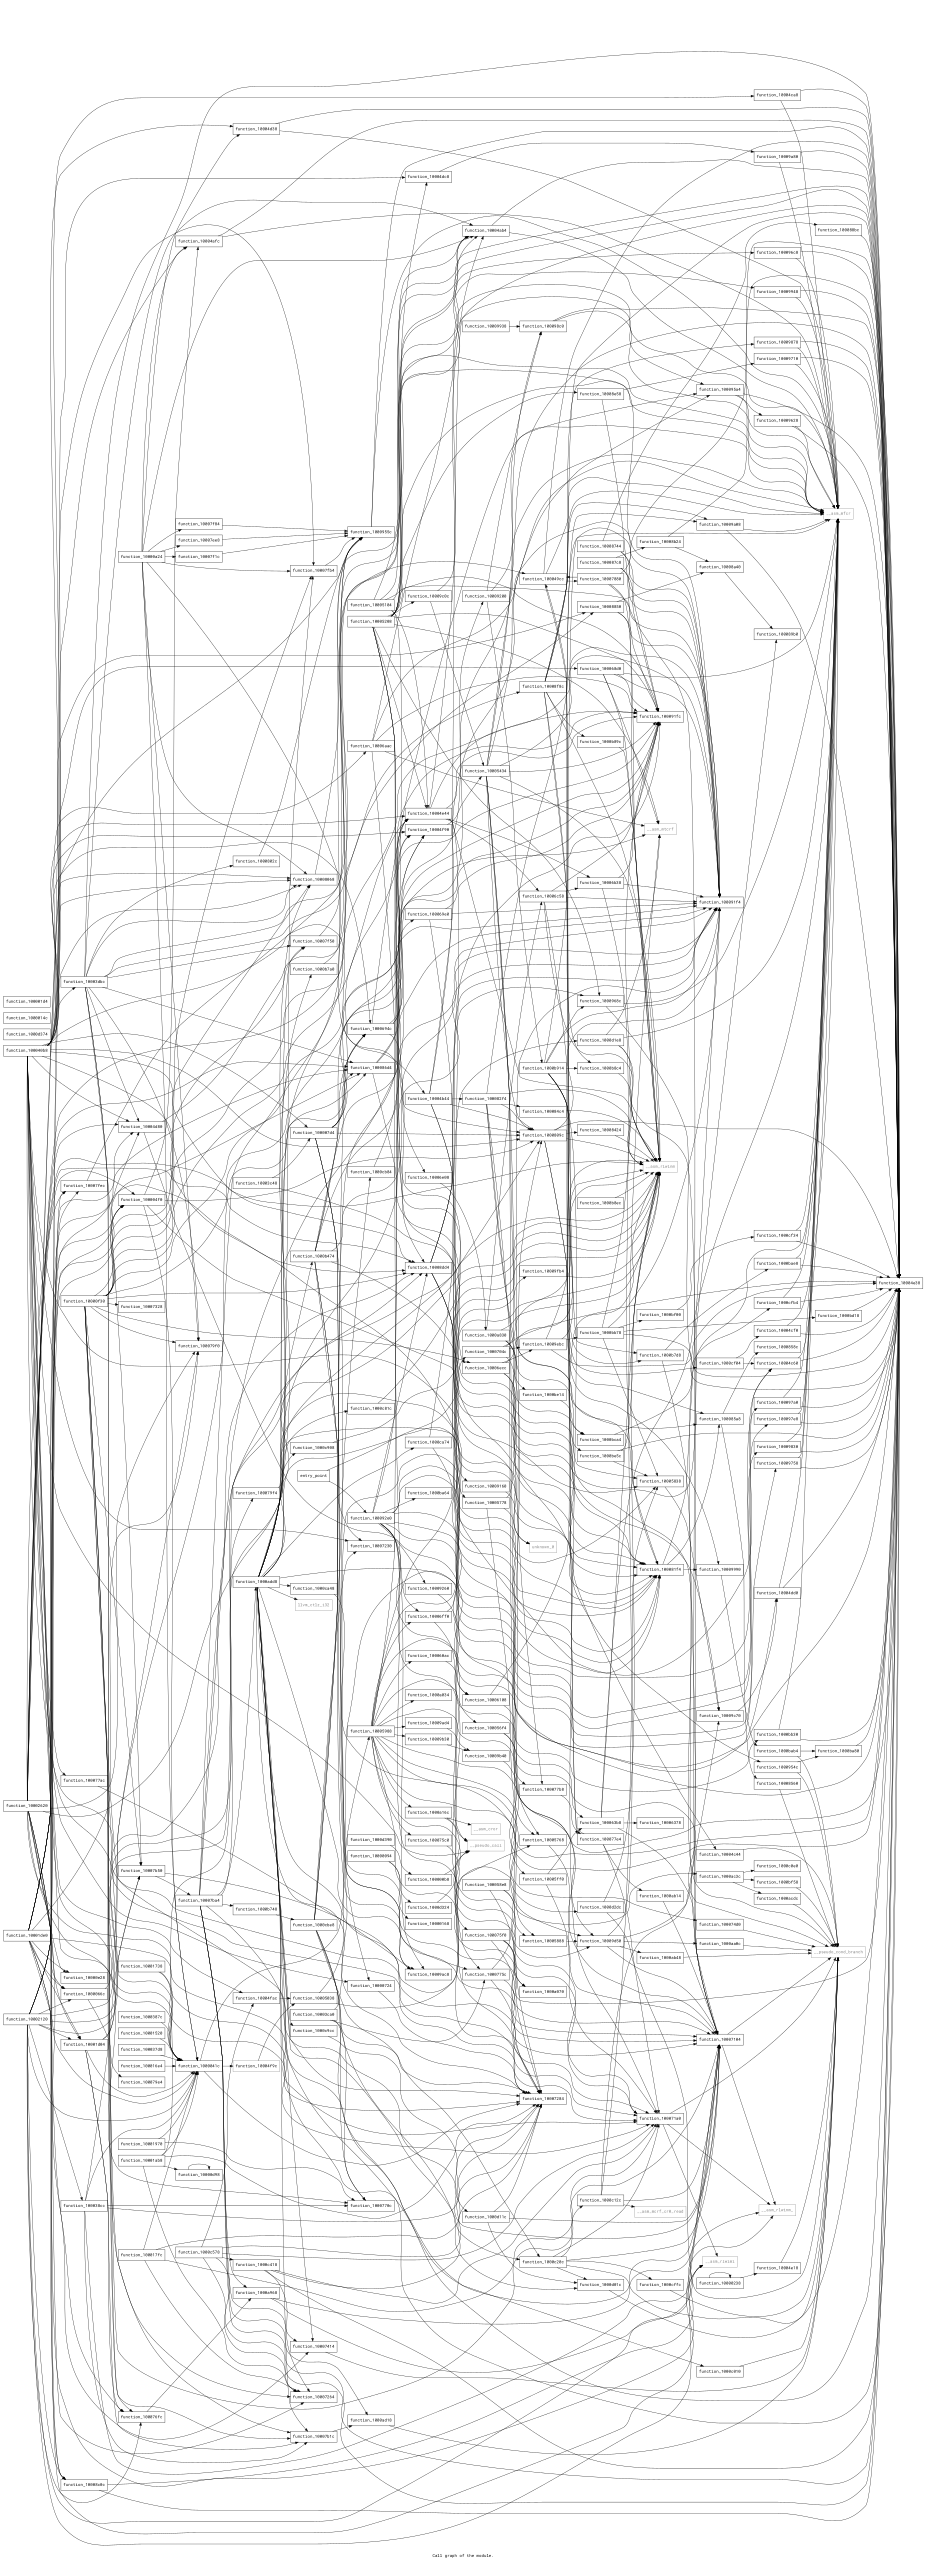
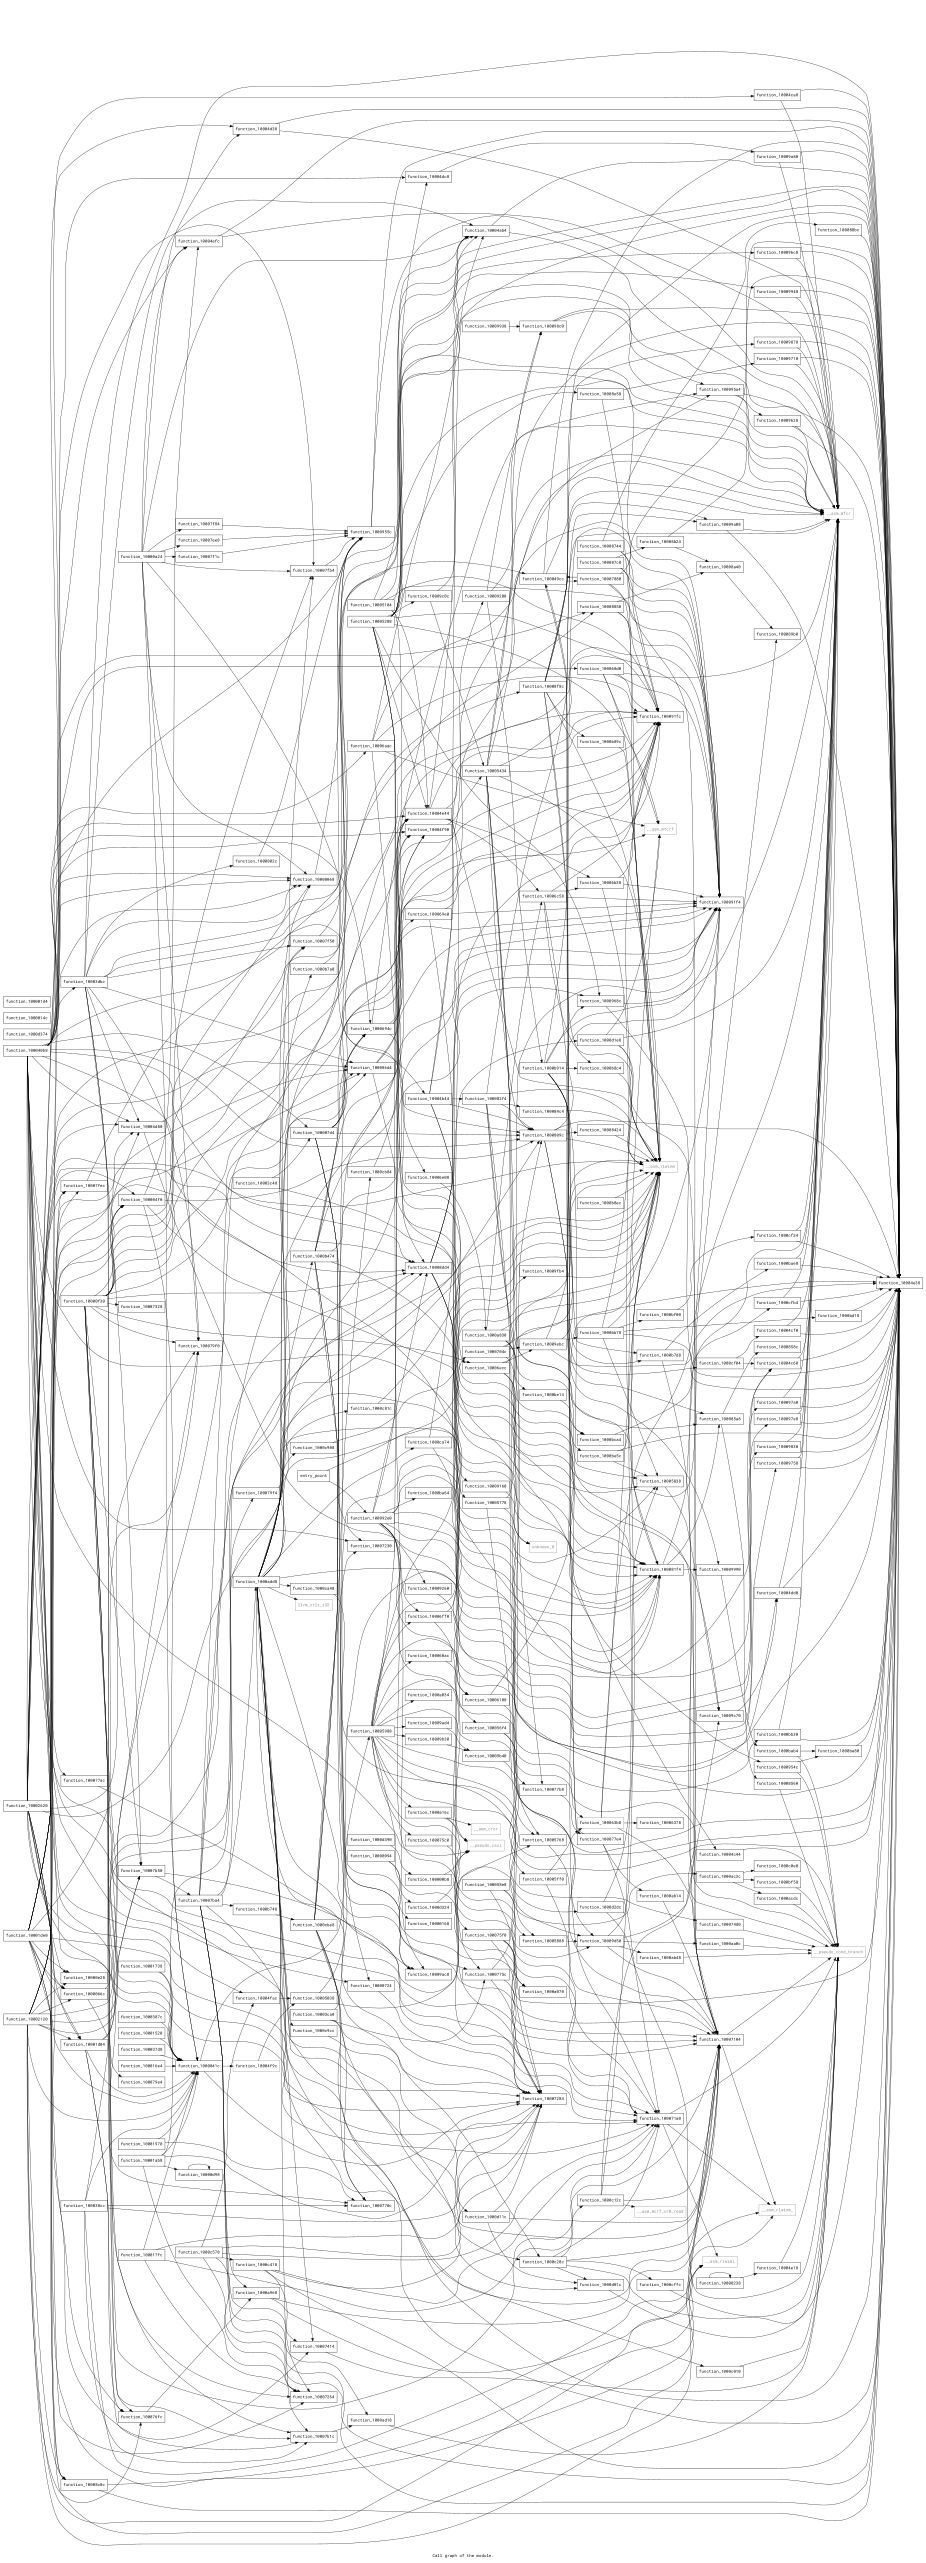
edge "function_10002120" -> "function_100038cc": now "function_10002120" -> "function_10000e28"
